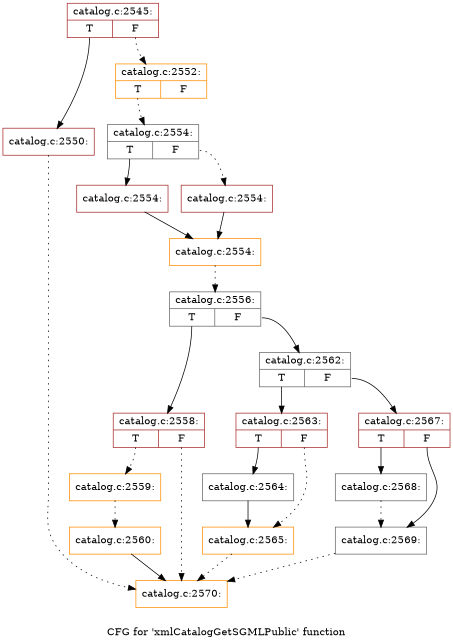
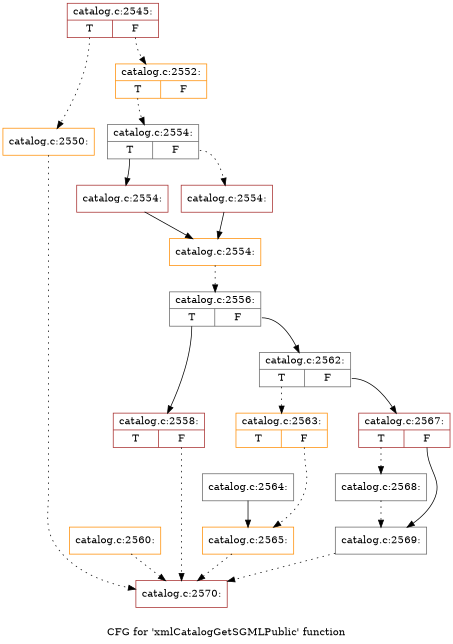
edge "catalog.c:2545:" -> "catalog.c:2550:": style solid -> dotted
node "catalog.c:2550:": color brown -> darkorange
edge "catalog.c:2562:" -> "catalog.c:2563:": style solid -> dotted
node "catalog.c:2563:": color brown -> darkorange
edge "catalog.c:2563:" -> "catalog.c:2564:": removed
edge "catalog.c:2567:" -> "catalog.c:2568:": style solid -> dotted
node "catalog.c:2559:": removed
edge "catalog.c:2560:" -> "catalog.c:2570:": style solid -> dotted
node "catalog.c:2570:": color darkorange -> brown
